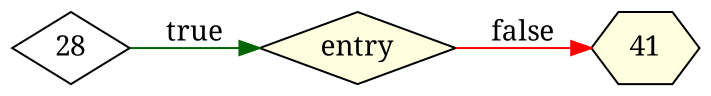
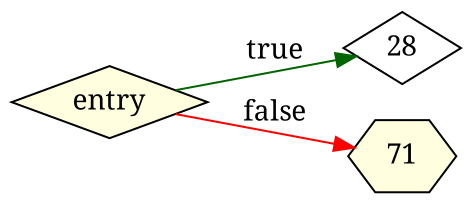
edge "28" -> "entry": reversed
node "41": label "41" -> "71"
